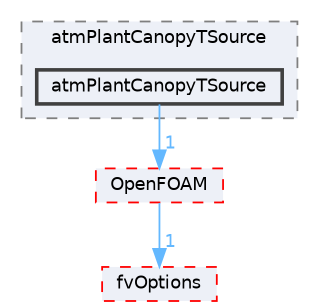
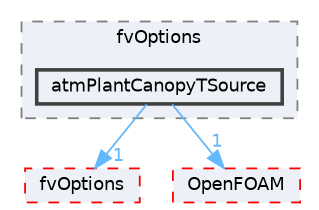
cluster "atmPlantCanopyTSource": label "atmPlantCanopyTSource" -> "fvOptions"
edge "OpenFOAM" -> "fvOptions": now "atmPlantCanopyTSource" -> "fvOptions"
